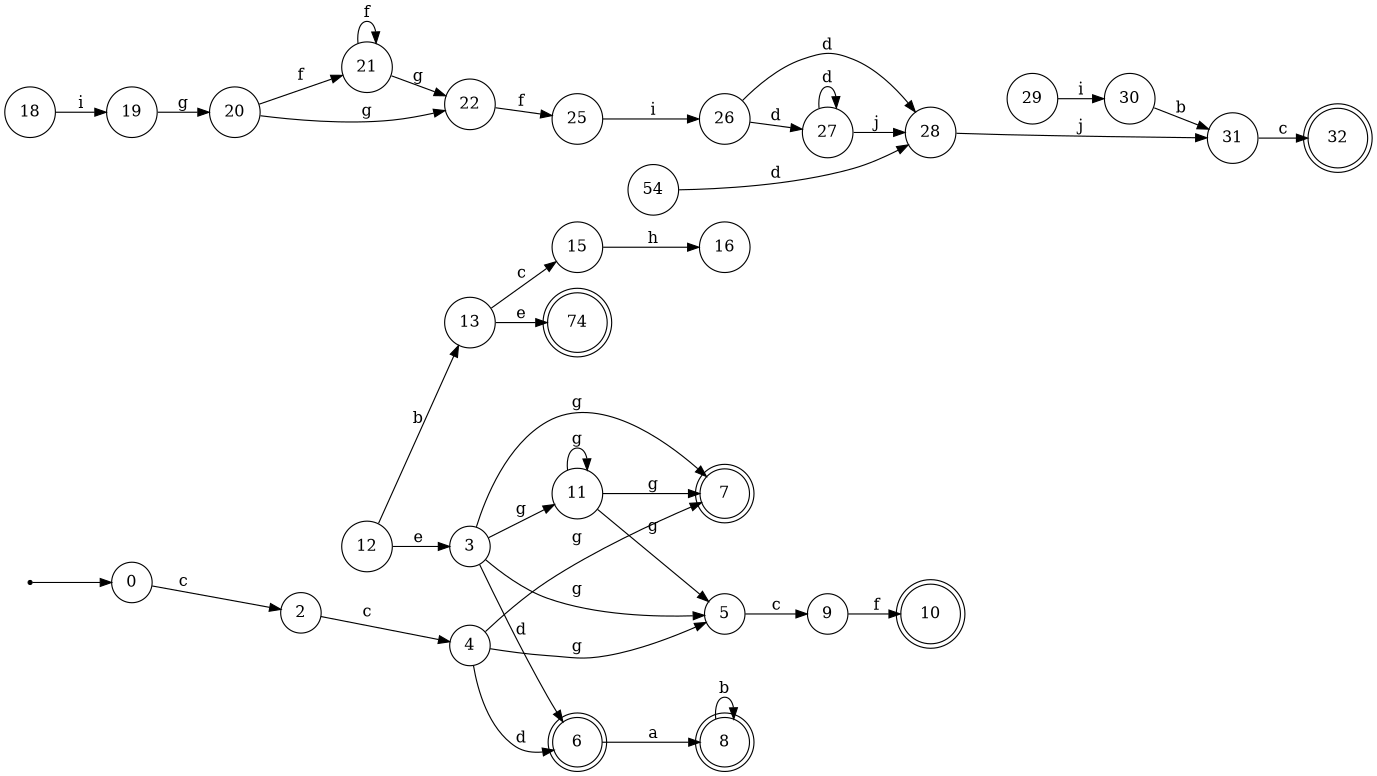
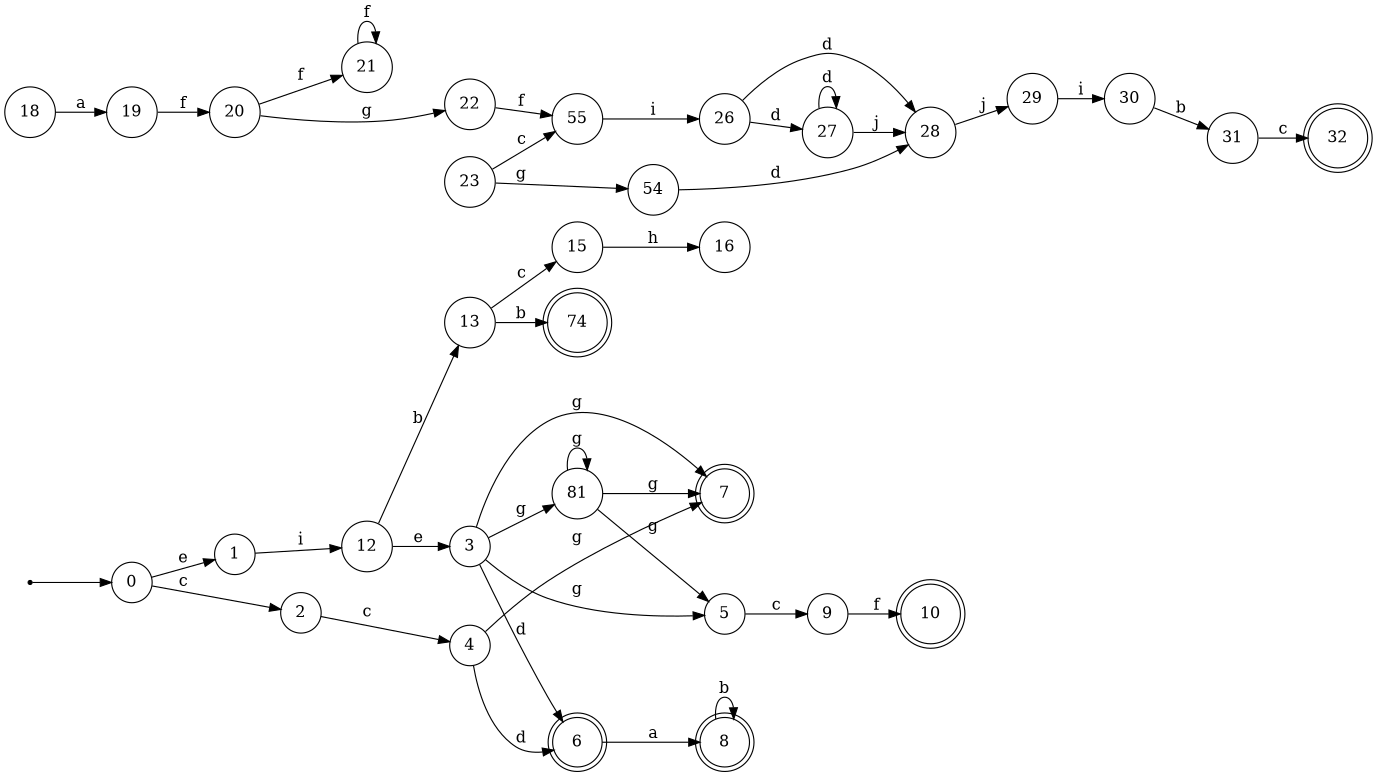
edge "21" -> "22": removed, label "g"
edge "18" -> "19": label "i" -> "a"
edge "19" -> "20": label "g" -> "f"
node "25": label "25" -> "55"
edge "28" -> "31": now "28" -> "29"
node "23": added
edge "13" -> "74": label "e" -> "b"
node "11": label "11" -> "81"
node "1": added
edge "4" -> "5": removed, label "g"
